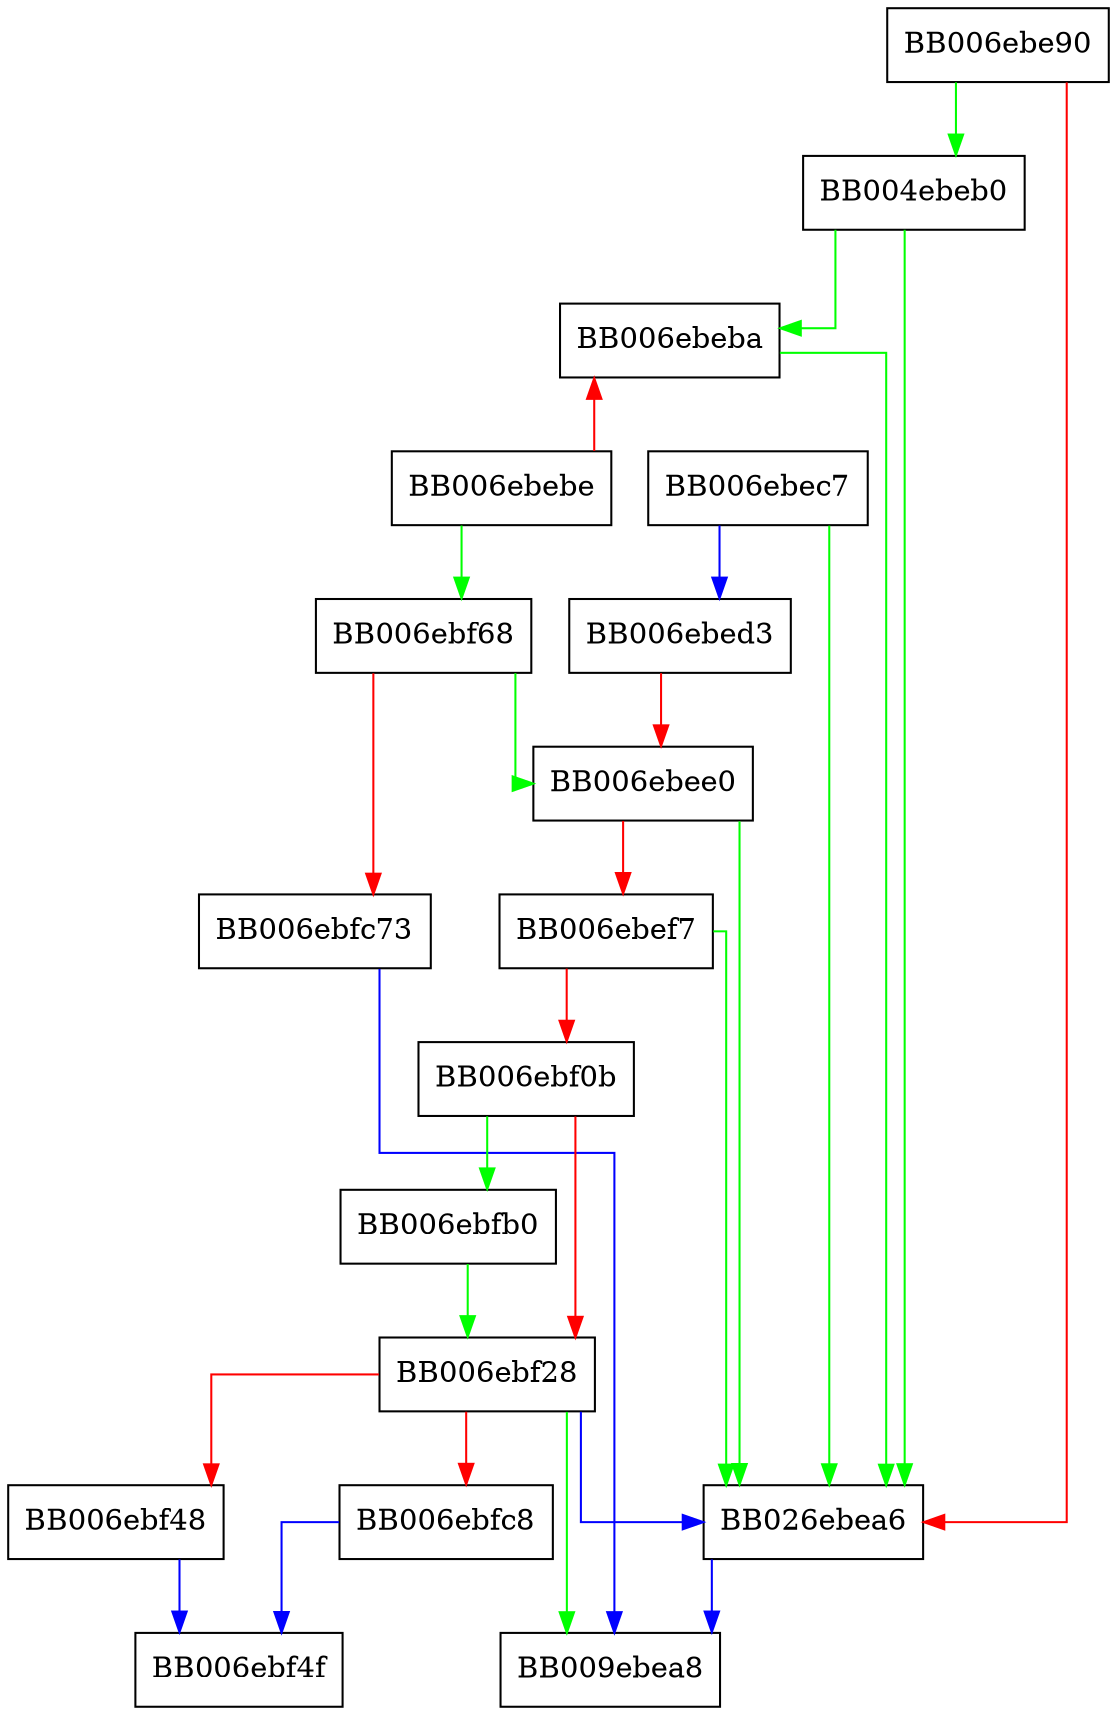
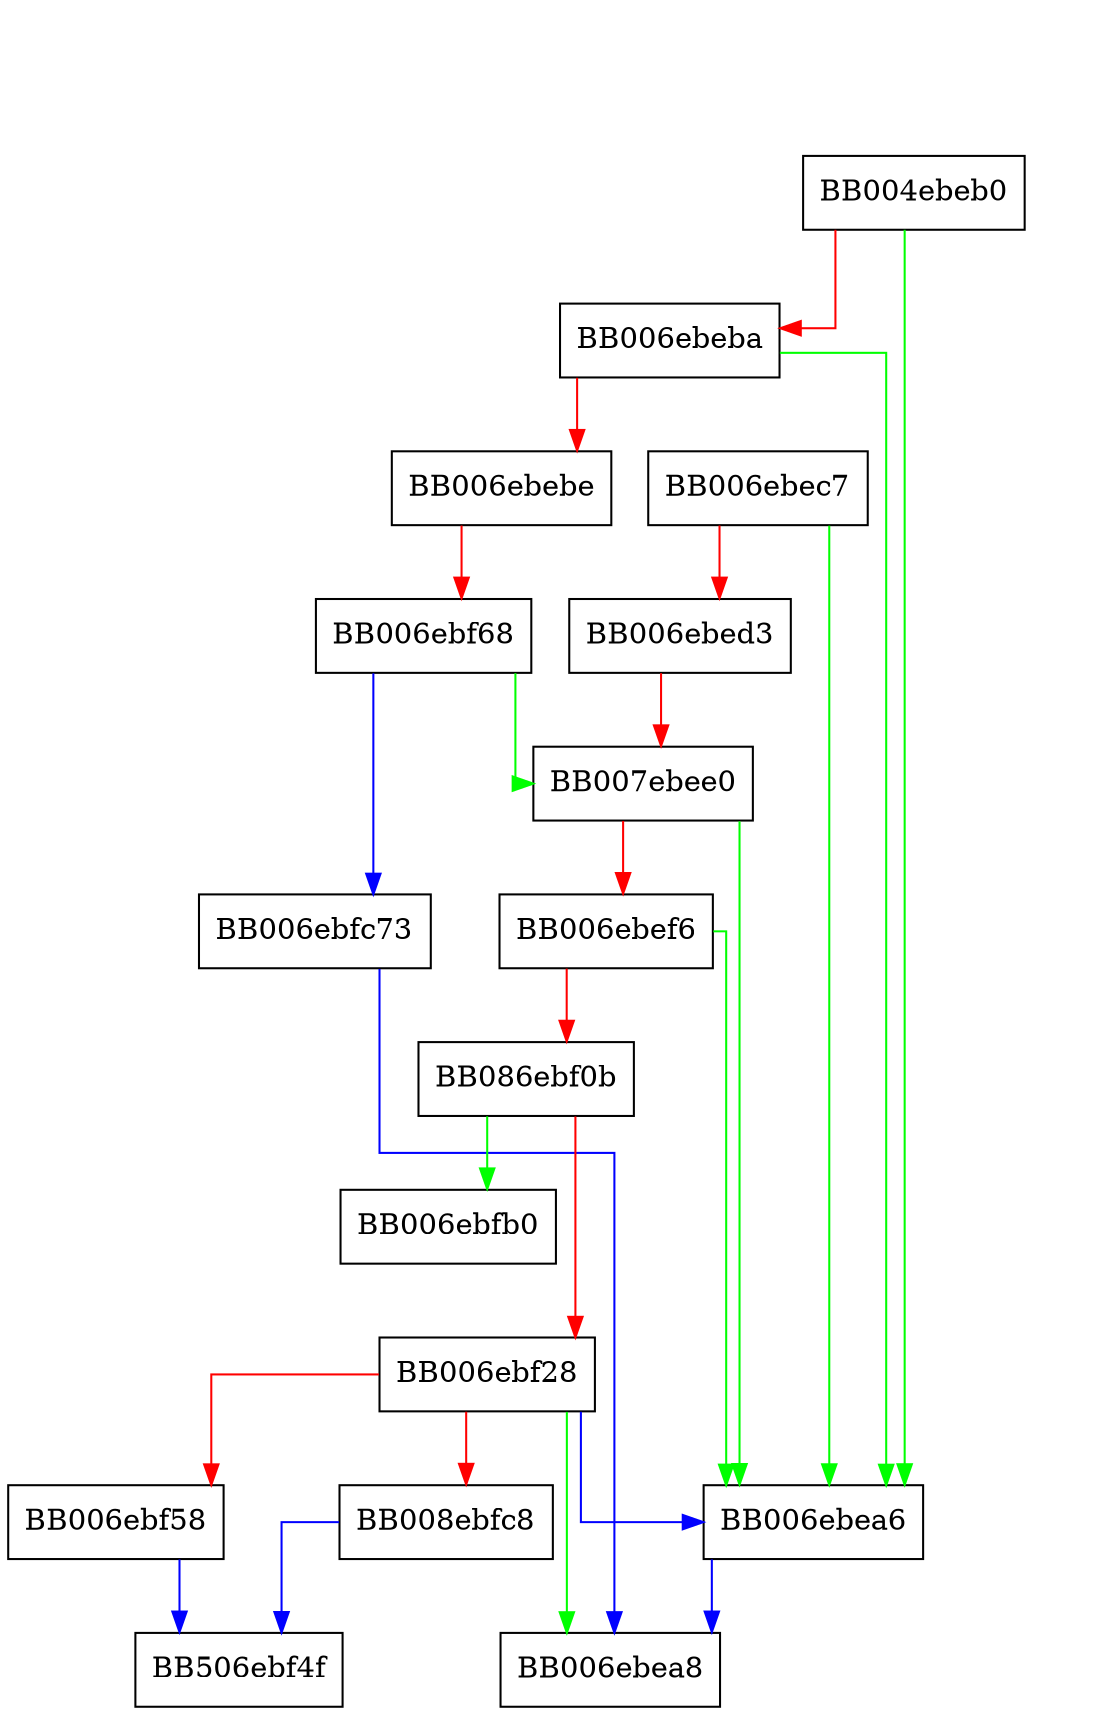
node "BB006ebe90": removed
edge "BB004ebeb0" -> "BB006ebeba": color green -> red
edge "BB006ebebe" -> "BB006ebeba": reversed
edge "BB006ebebe" -> "BB006ebf68": color green -> red
edge "BB006ebec7" -> "BB006ebed3": color blue -> red
edge "BB006ebf68" -> "BB006ebfc73": color red -> blue
node "BB006ebee0": label "BB006ebee0" -> "BB007ebee0"
node "BB006ebef7": label "BB006ebef7" -> "BB006ebef6"
node "BB006ebf0b": label "BB006ebf0b" -> "BB086ebf0b"
edge "BB006ebfb0" -> "BB006ebf28": removed
node "BB006ebf48": label "BB006ebf48" -> "BB006ebf58"
node "BB006ebfc8": label "BB006ebfc8" -> "BB008ebfc8"
node "BB026ebea6": label "BB026ebea6" -> "BB006ebea6"
node "BB006ebf4f": label "BB006ebf4f" -> "BB506ebf4f"
node "BB009ebea8": label "BB009ebea8" -> "BB006ebea8"
